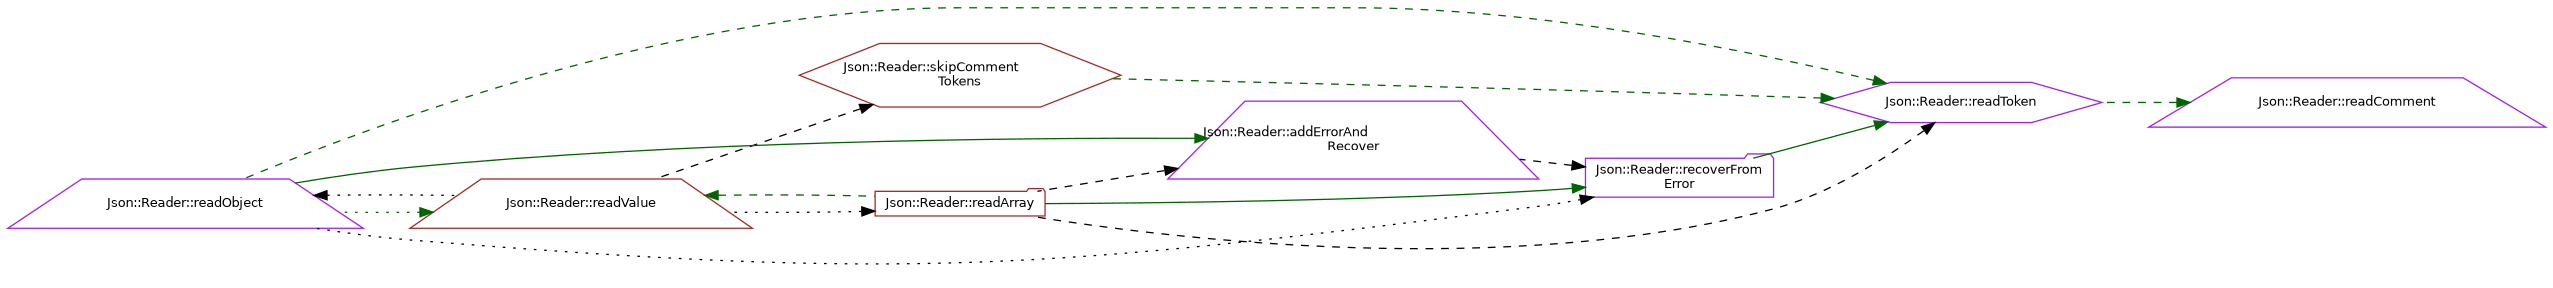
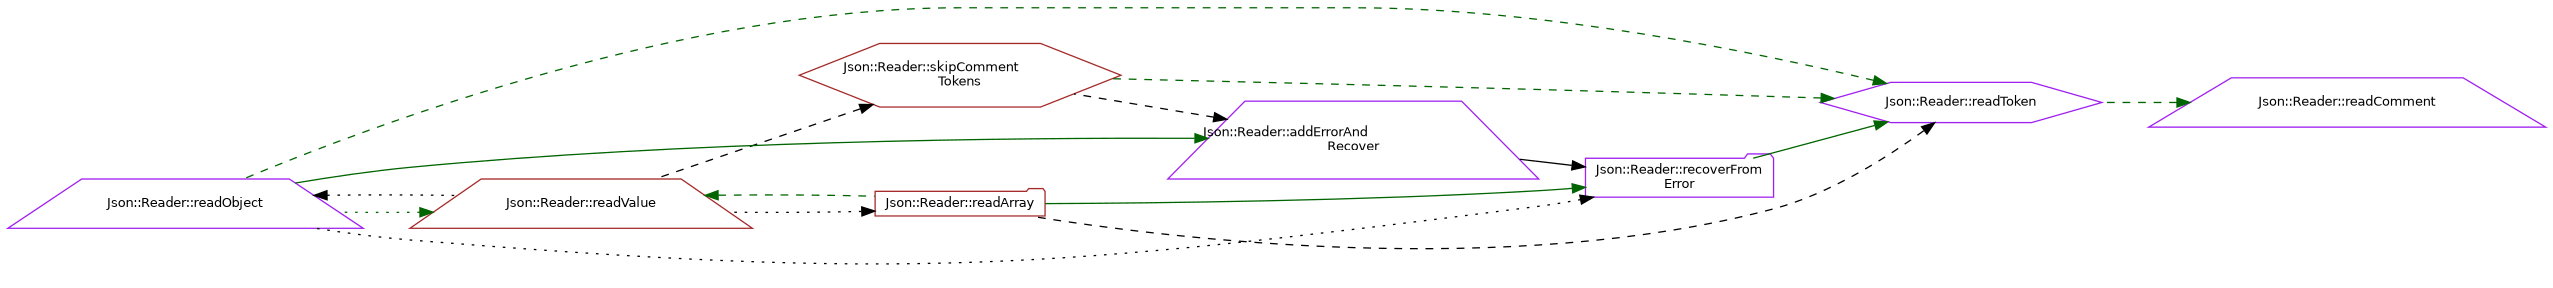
edge "Json::Reader::addErrorAnd Recover" -> "Json::Reader::recoverFrom Error": style dashed -> solid
edge "Json::Reader::readArray" -> "Json::Reader::addErrorAnd Recover": now "Json::Reader::skipComment Tokens" -> "Json::Reader::addErrorAnd Recover"
